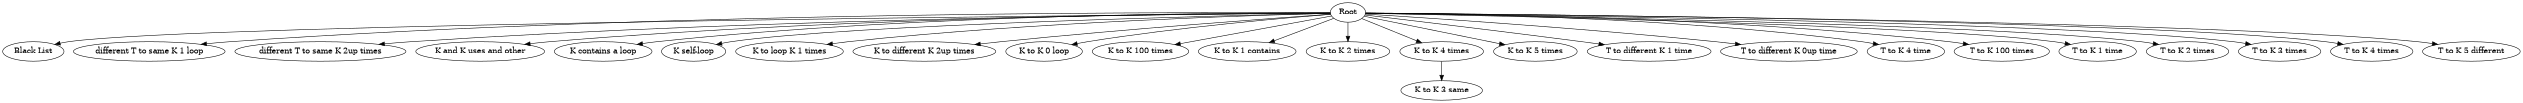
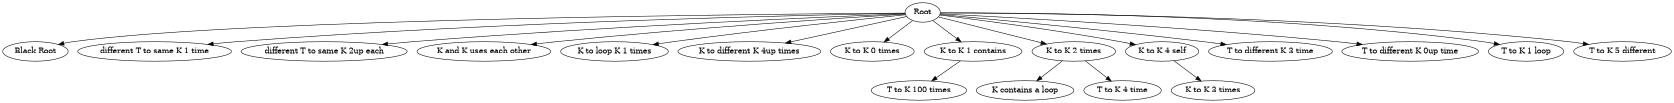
edge "Root" -> "T to K 4 time": now "K to K 2 times" -> "T to K 4 time"
edge "Root" -> "K contains a loop": now "K to K 2 times" -> "K contains a loop"
edge "Root" -> "T to K 100 times": now "K to K 1 contains" -> "T to K 100 times"
node "Black List": label "Black List" -> "Black Root"
node "different T to same K 1 loop": label "different T to same K 1 loop" -> "different T to same K 1 time"
node "different T to same K 2up times": label "different T to same K 2up times" -> "different T to same K 2up each"
node "K and K uses and other": label "K and K uses and other" -> "K and K uses each other"
node "K self-loop": removed
node "K to different K 2up times": label "K to different K 2up times" -> "K to different K 4up times"
node "K to K 0 loop": label "K to K 0 loop" -> "K to K 0 times"
node "K to K 100 times": removed
node "K to K 4 times": label "K to K 4 times" -> "K to K 4 self"
node "K to K 5 times": removed
node "T to different K 1 time": label "T to different K 1 time" -> "T to different K 3 time"
node "T to K 1 time": label "T to K 1 time" -> "T to K 1 loop"
node "T to K 2 times": removed
node "T to K 3 times": removed
node "T to K 4 times": removed
node "K to K 3 same": label "K to K 3 same" -> "K to K 3 times"
